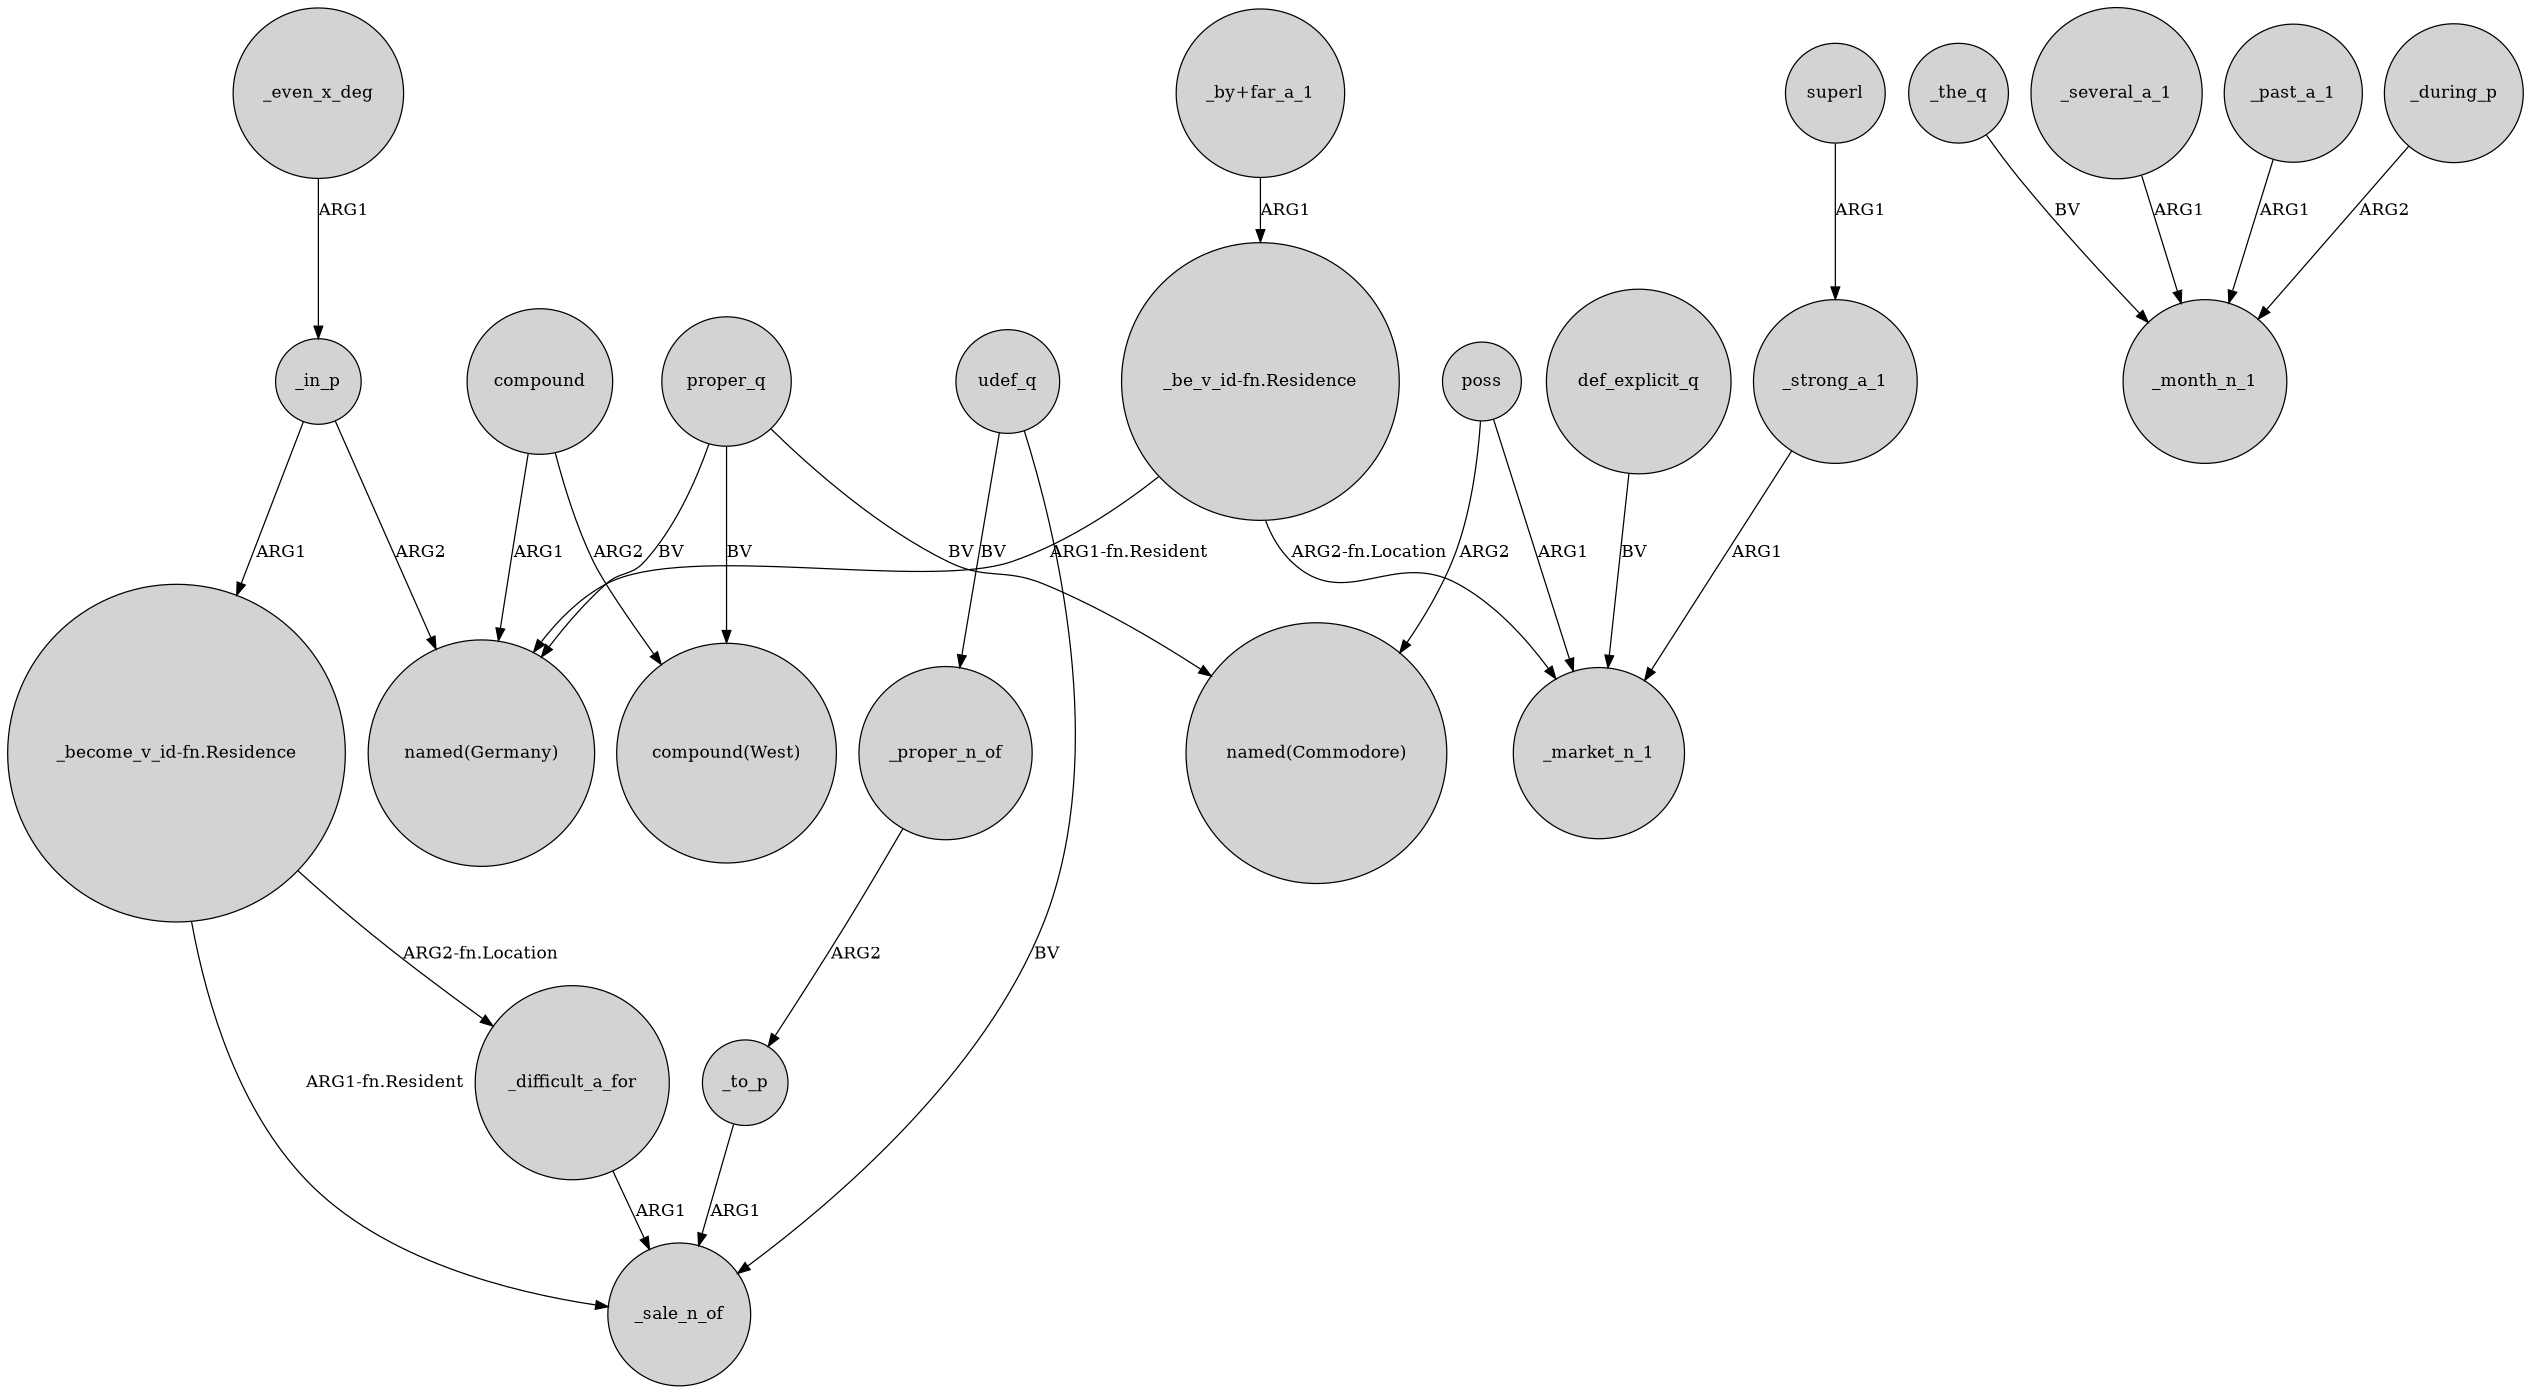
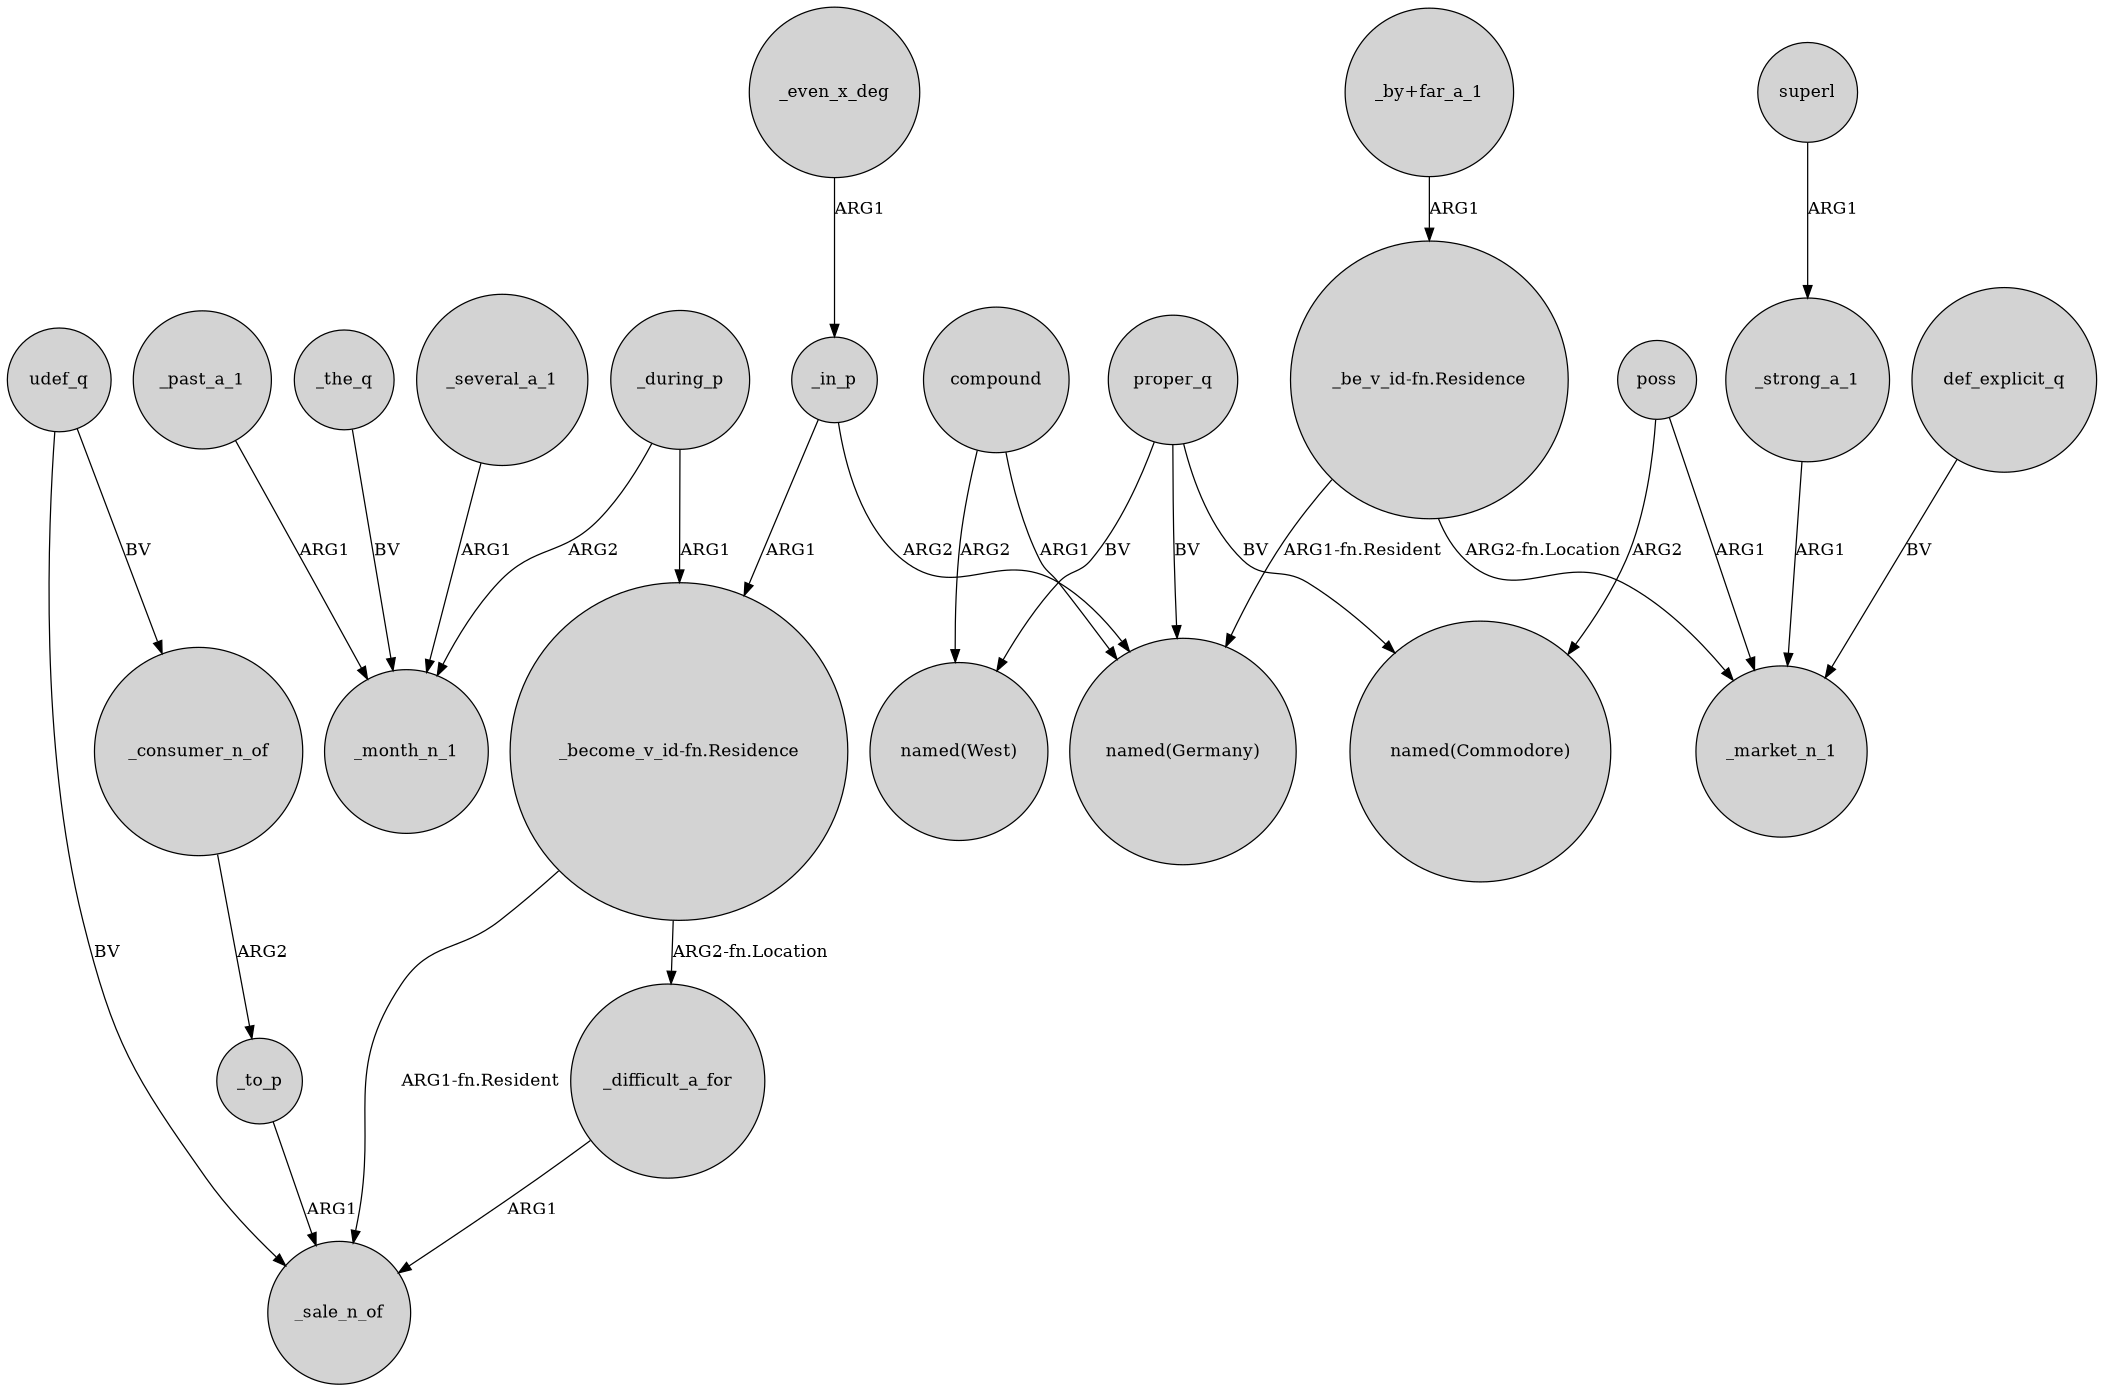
edge "_during_p" -> "_become_v_id-fn.Residence": added, label "ARG1"
node "compound(West)": label "compound(West)" -> "named(West)"
node "_proper_n_of": label "_proper_n_of" -> "_consumer_n_of"
